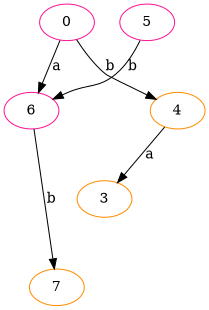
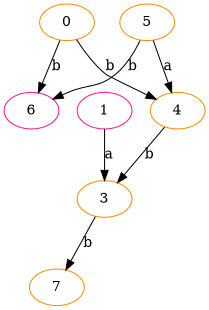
node "0": color deeppink -> darkorange
node "5": color deeppink -> darkorange
edge "5" -> "4": added, label "a"
edge "0" -> "6": label "a" -> "b"
node "1": added
edge "4" -> "3": label "a" -> "b"
edge "6" -> "7": now "3" -> "7"
